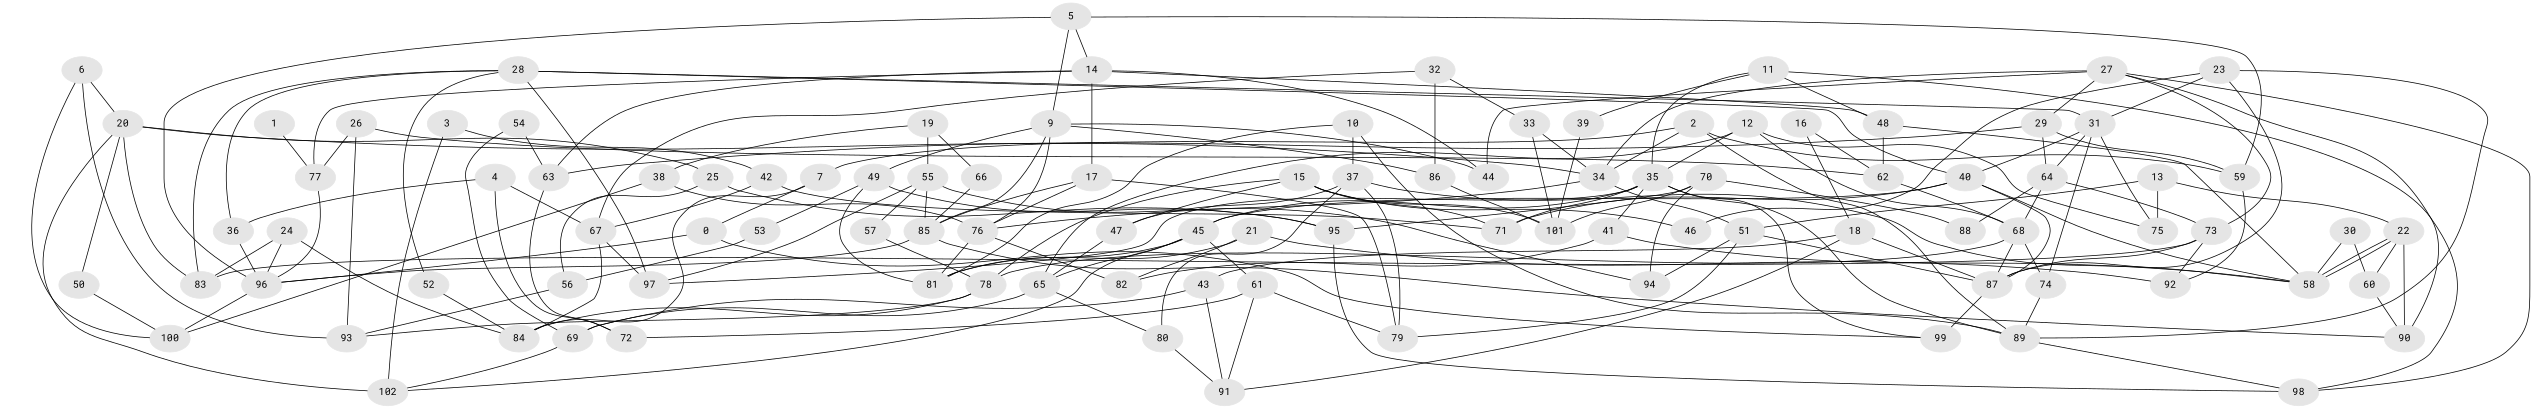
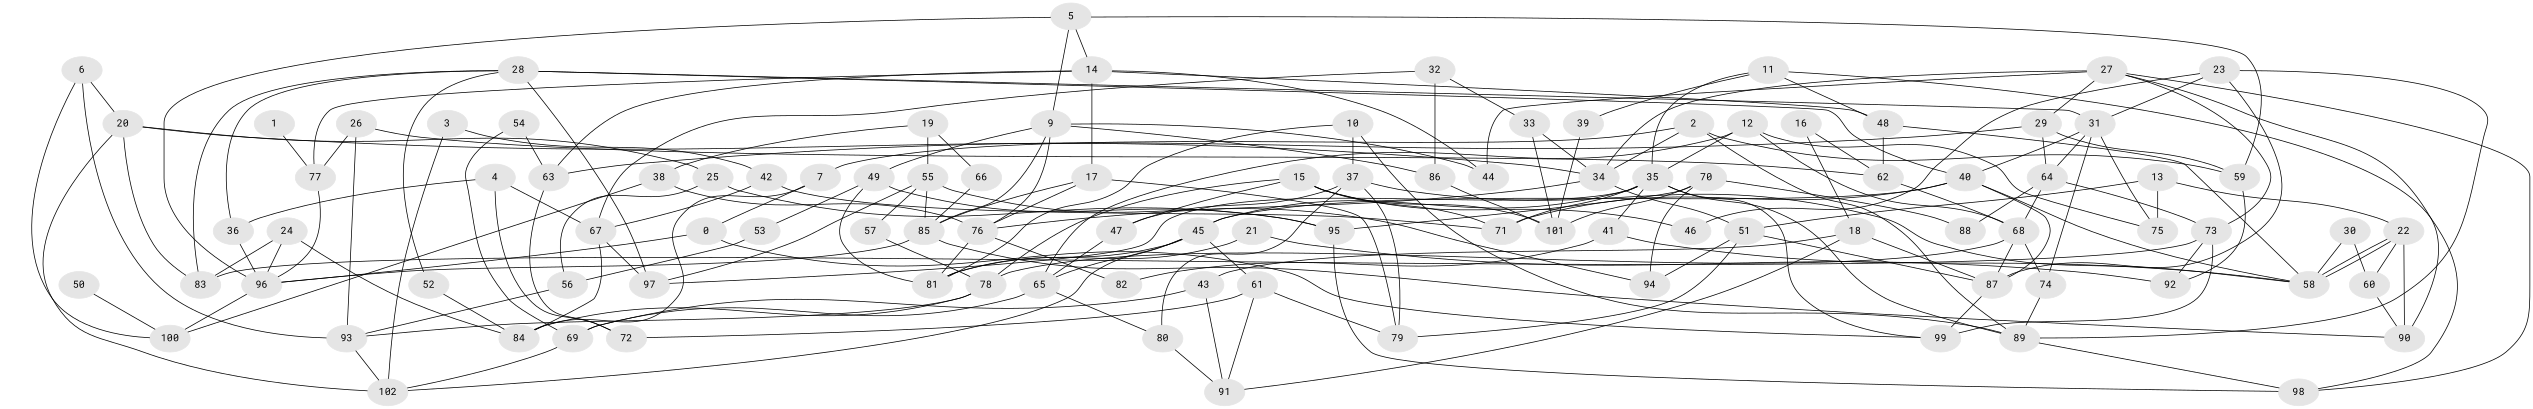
edge "20" -- "50": removed
edge "73" -- "87": now "73" -- "99"
edge "21" -- "82": removed
edge "93" -- "102": added
